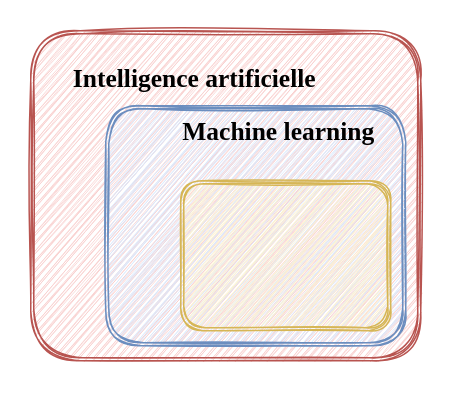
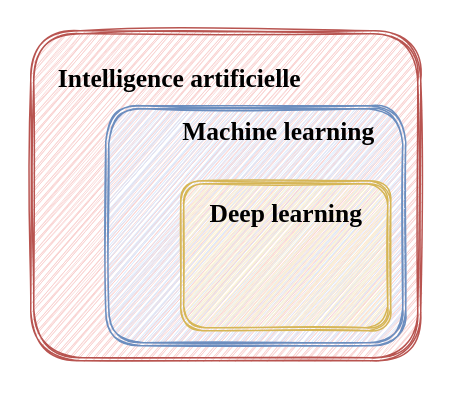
node "Intelligence artificielle": moved (194, 76) -> (179, 76)
node "Deep learning": added
